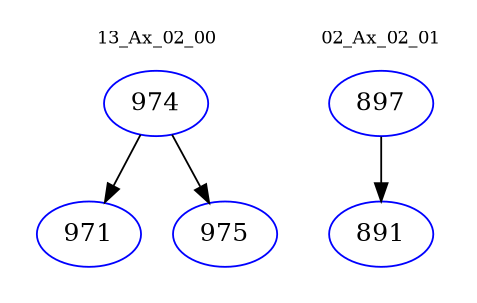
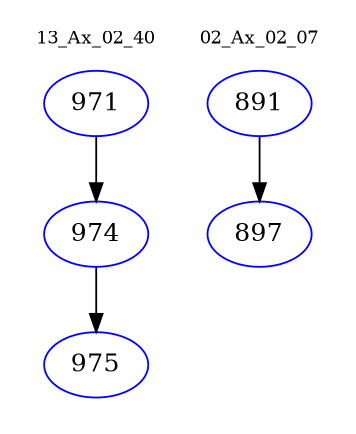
cluster "13_Ax_02_00": label "13_Ax_02_00" -> "13_Ax_02_40"
cluster "02_Ax_02_01": label "02_Ax_02_01" -> "02_Ax_02_07"
edge "974" -> "971": reversed
edge "897" -> "891": reversed
